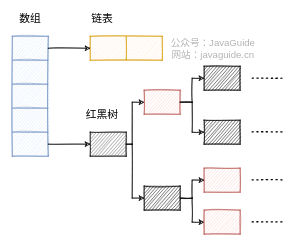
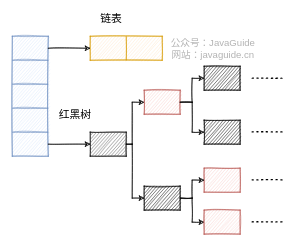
node "数组": removed
node "链表": moved (102, 18) -> (111, 18)
node "红黑树": moved (102, 114) -> (75, 114)
